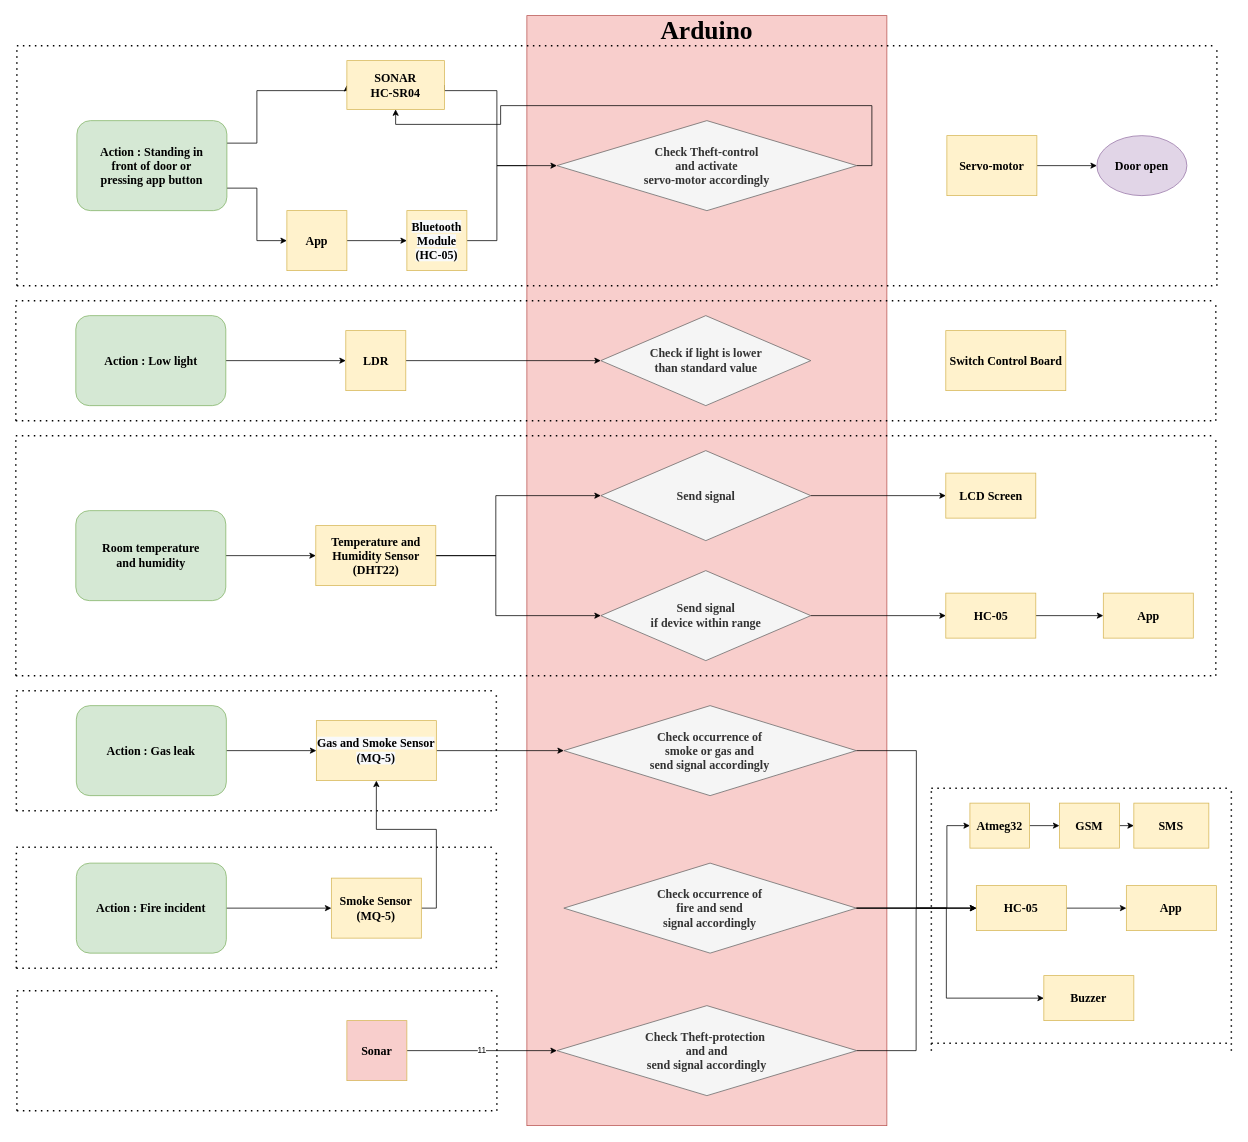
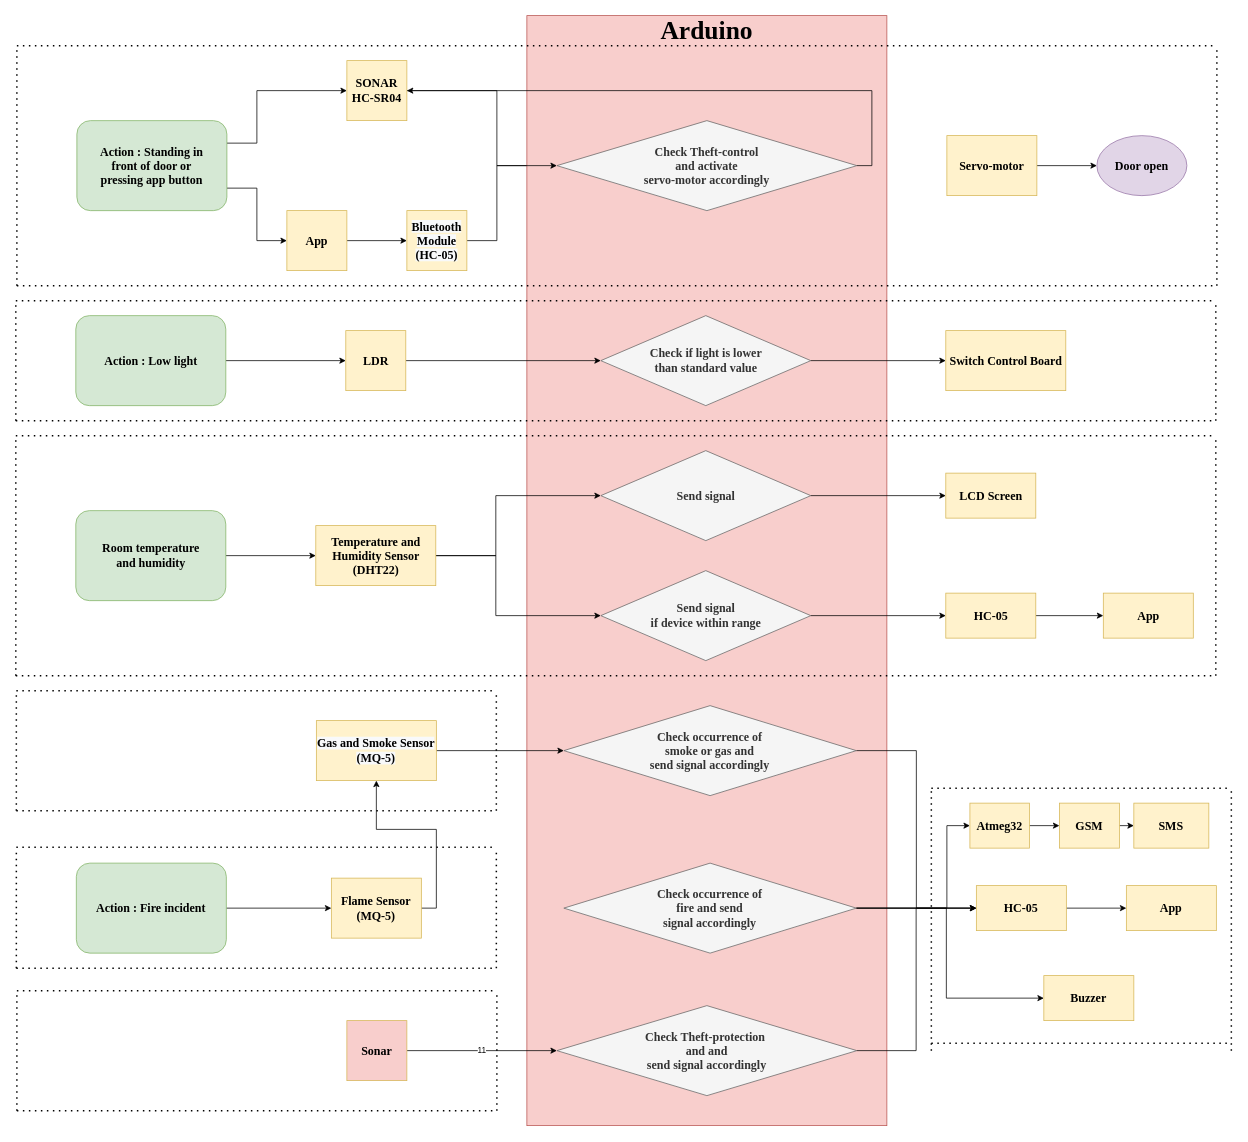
node "SONAR HC-SR04": size 98x49 -> 60x60
edge "Check if light is lower than standard value" -> "Switch Control Board": added
node "Action : Gas leak": removed
edge "Action : Gas leak" -> "Gas and Smoke Sensor(MQ-5)": removed
node "Smoke Sensor(MQ-5)": label "Smoke Sensor(MQ-5)" -> "Flame Sensor(MQ-5)"
